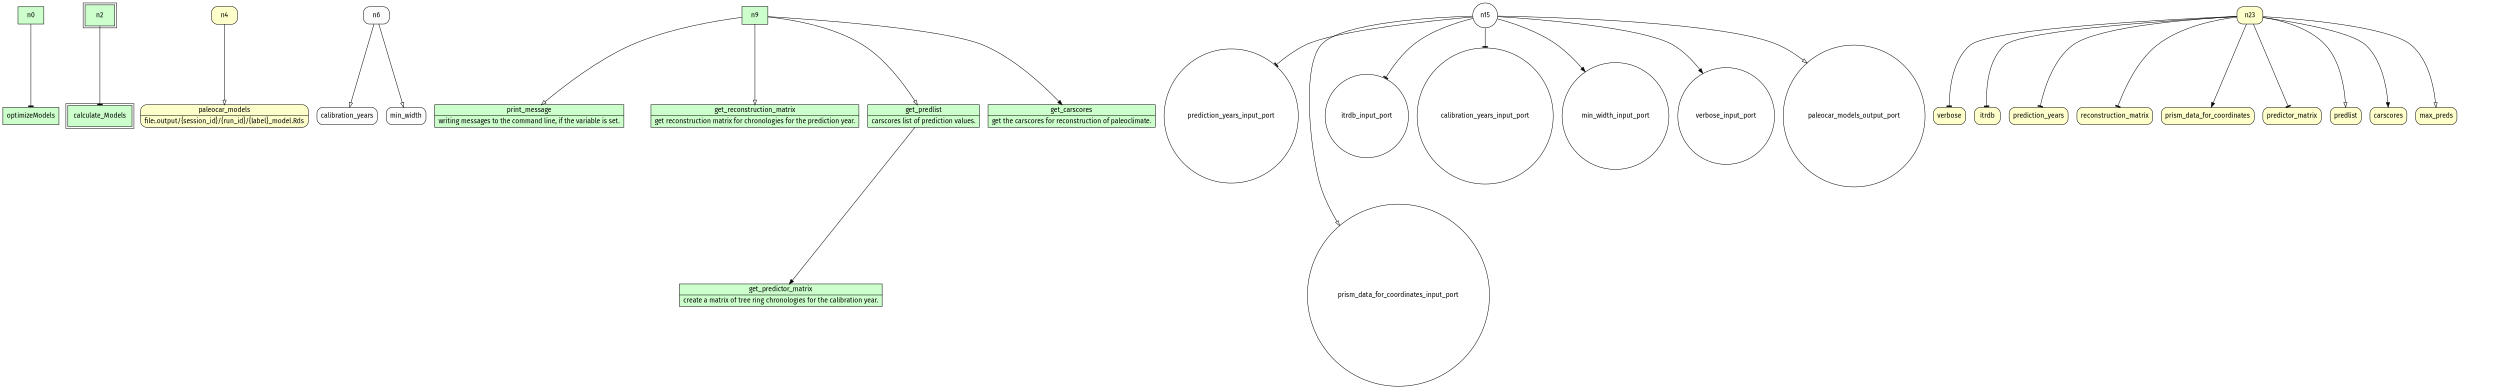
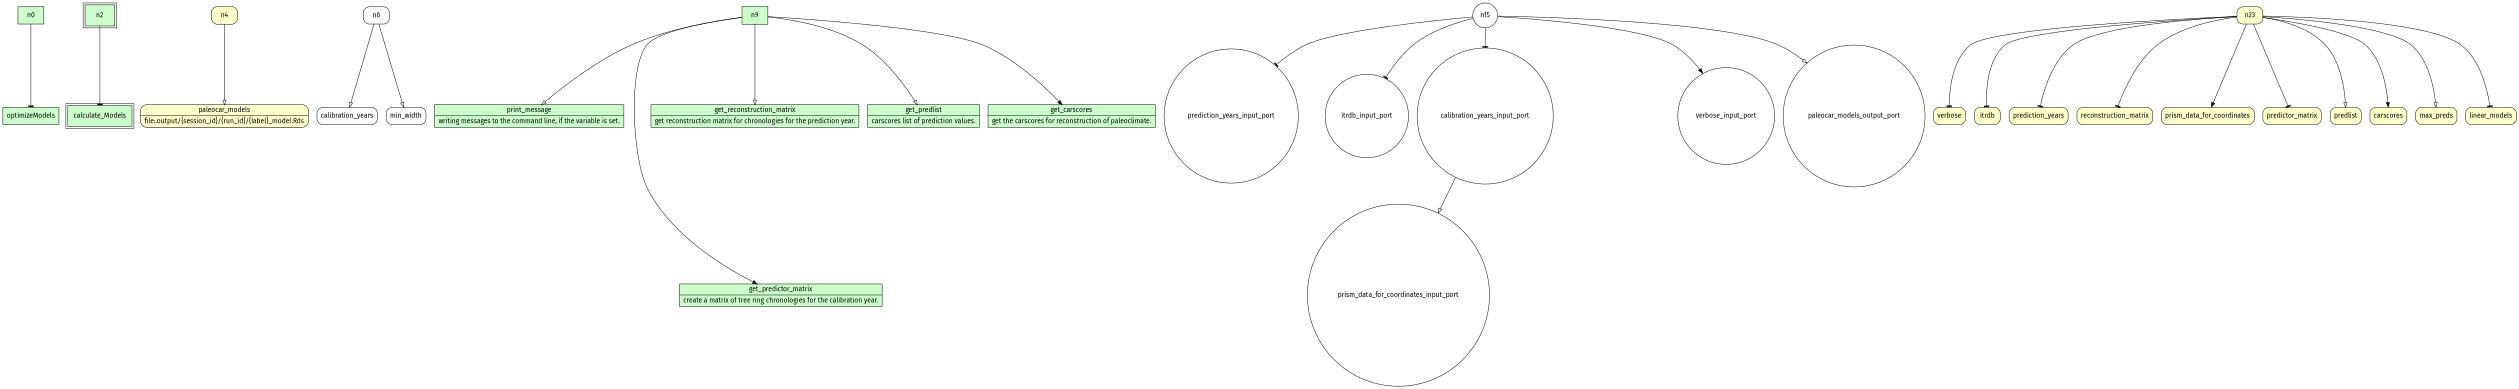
edge "n15" -> "prism_data_for_coordinates_input_port": now "calibration_years_input_port" -> "prism_data_for_coordinates_input_port"
node "min_width_input_port": removed
node "linear_models": added
edge "get_predlist" -> "get_predictor_matrix": now "n9" -> "get_predictor_matrix"
